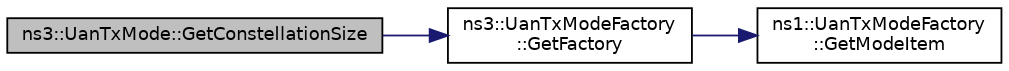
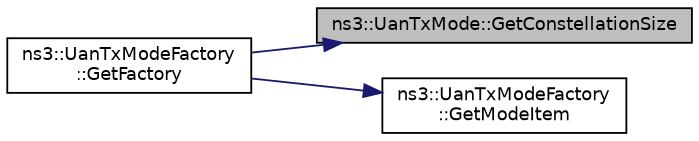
edge "ns3::UanTxMode::GetConstellationSize" -> "ns3::UanTxModeFactory ::GetFactory": reversed
node "ns1::UanTxModeFactory ::GetModeItem": label "ns1::UanTxModeFactory ::GetModeItem" -> "ns3::UanTxModeFactory ::GetModeItem"
